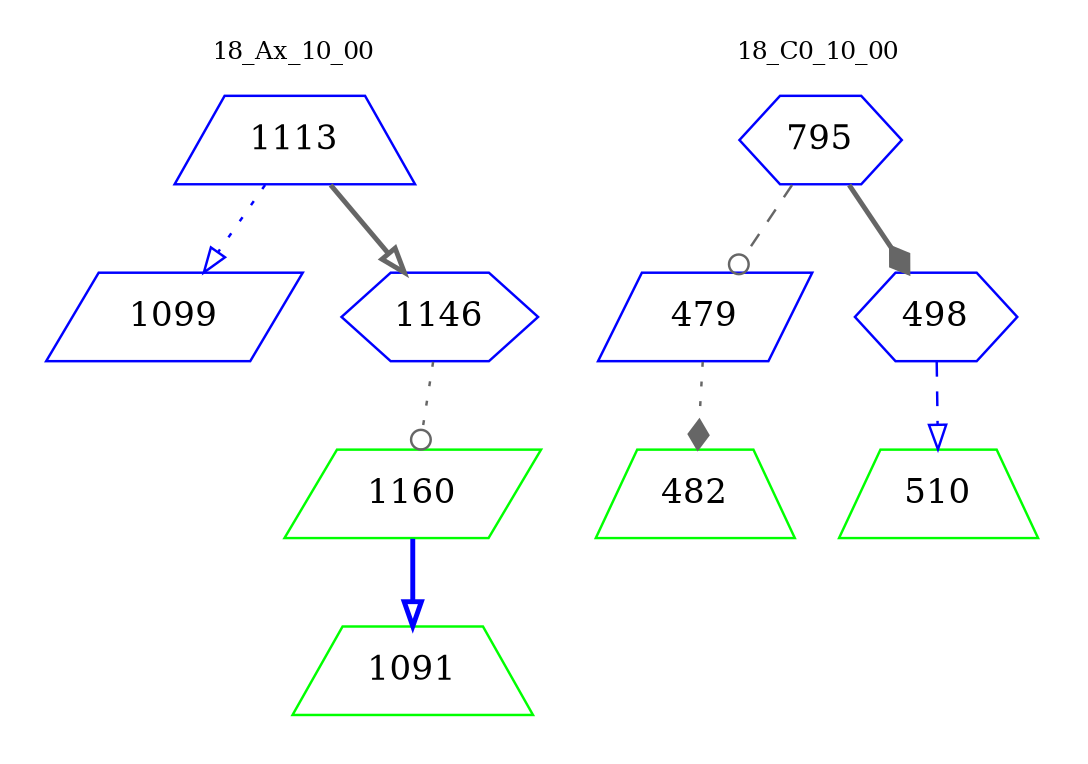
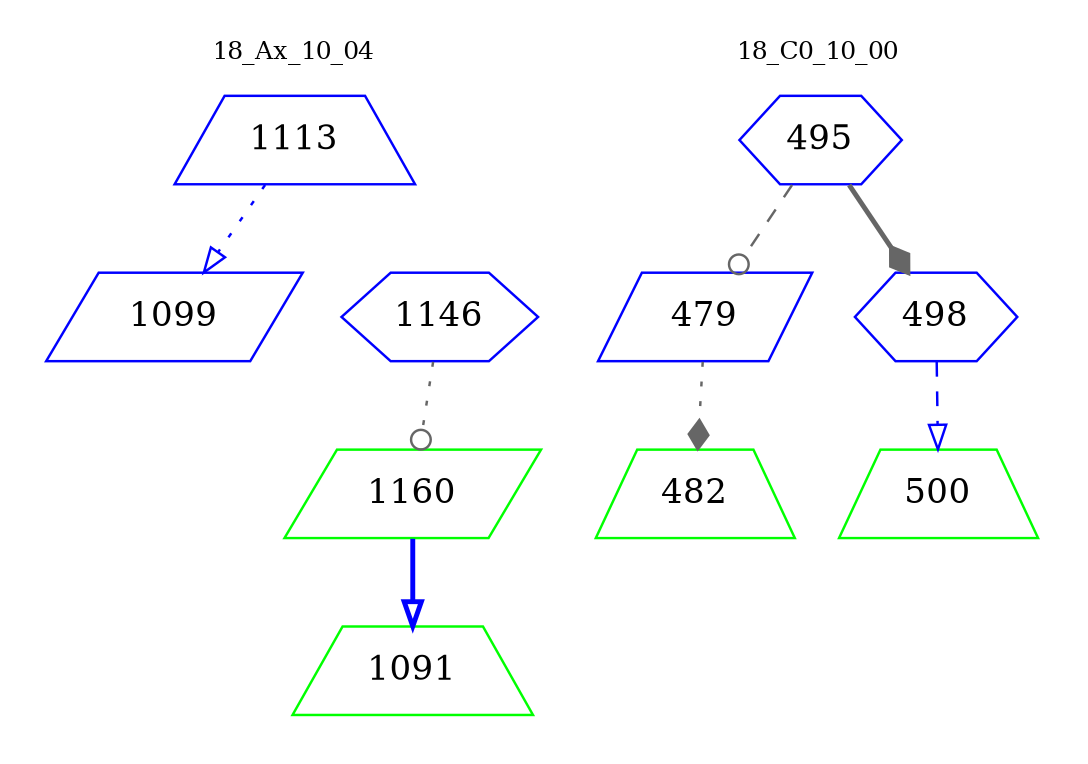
cluster "18_Ax_10_00": label "18_Ax_10_00" -> "18_Ax_10_04"
node "795": label "795" -> "495"
edge "1113" -> "1146": removed
node "510": label "510" -> "500"
